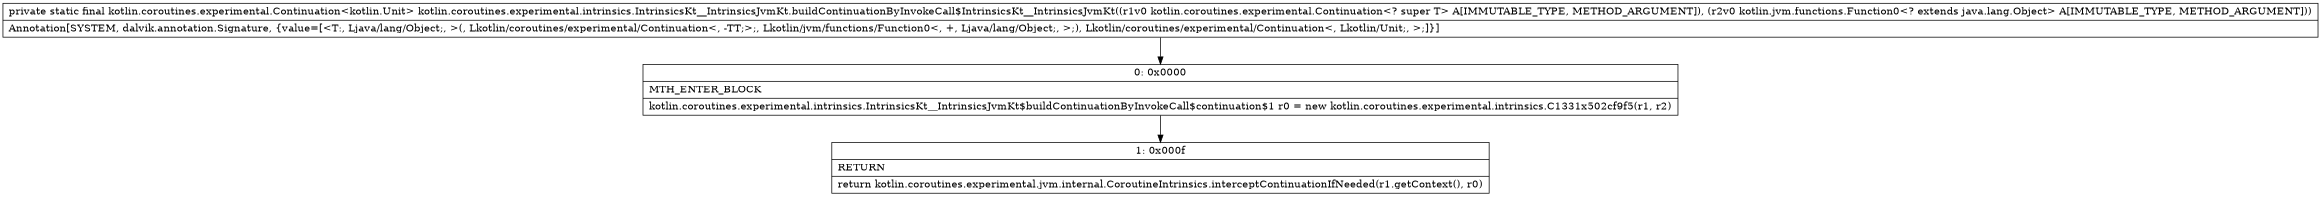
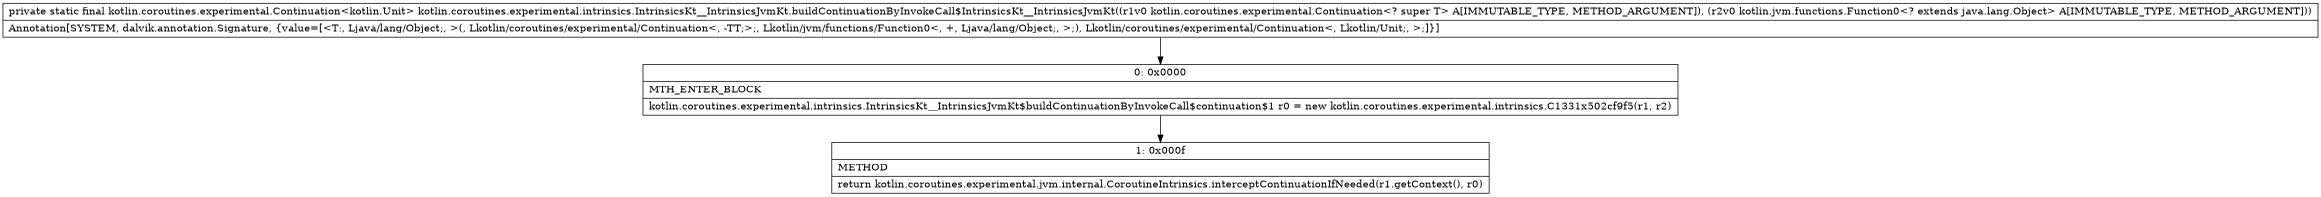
node "1: 0x000f": text "RETURN" -> "METHOD"
